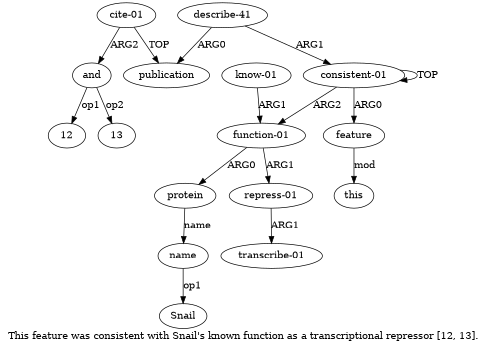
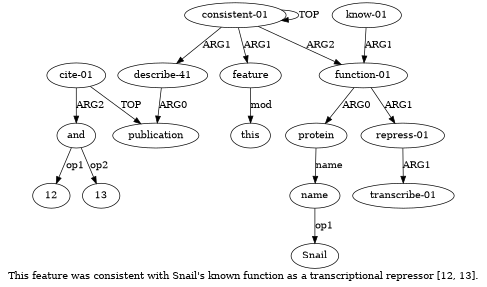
edge "describe-41" -> "consistent-01": reversed
edge "consistent-01" -> "feature": label "ARG0" -> "ARG1"
